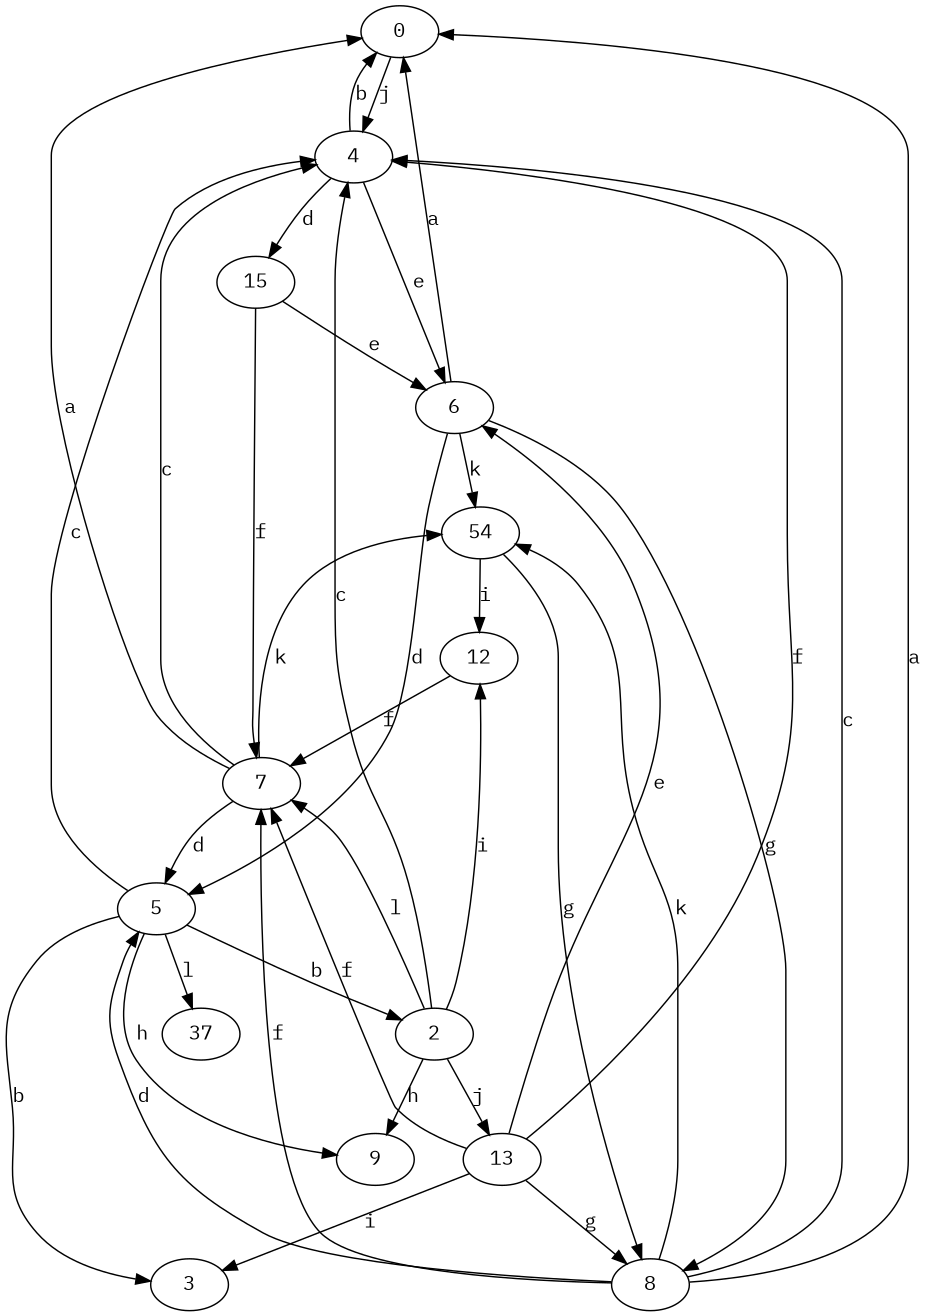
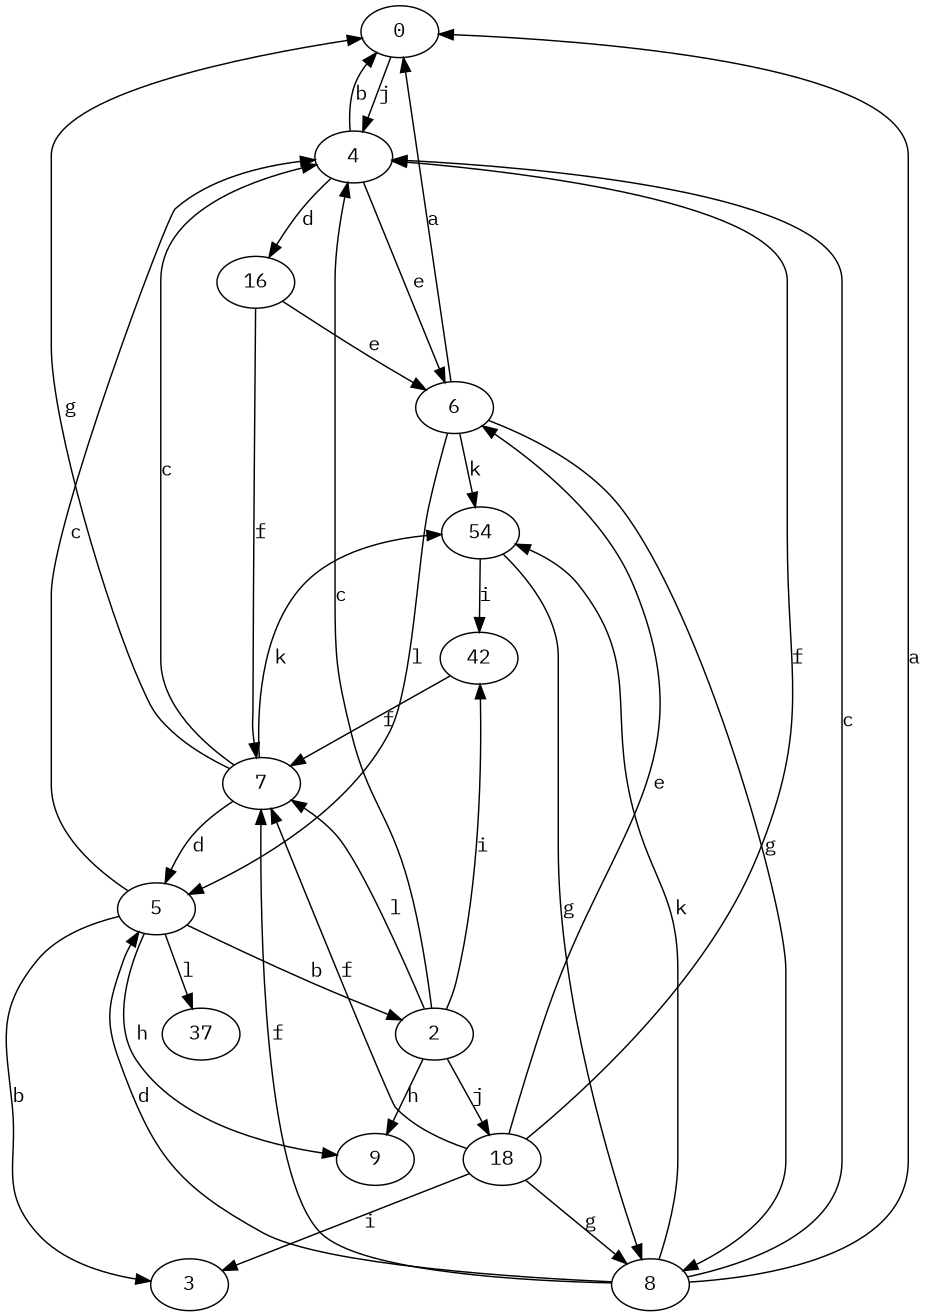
node "15": label "15" -> "16"
edge "7" -> "0": label "a" -> "g"
edge "6" -> "5": label "d" -> "l"
node "12": label "12" -> "42"
node "13": label "13" -> "18"
